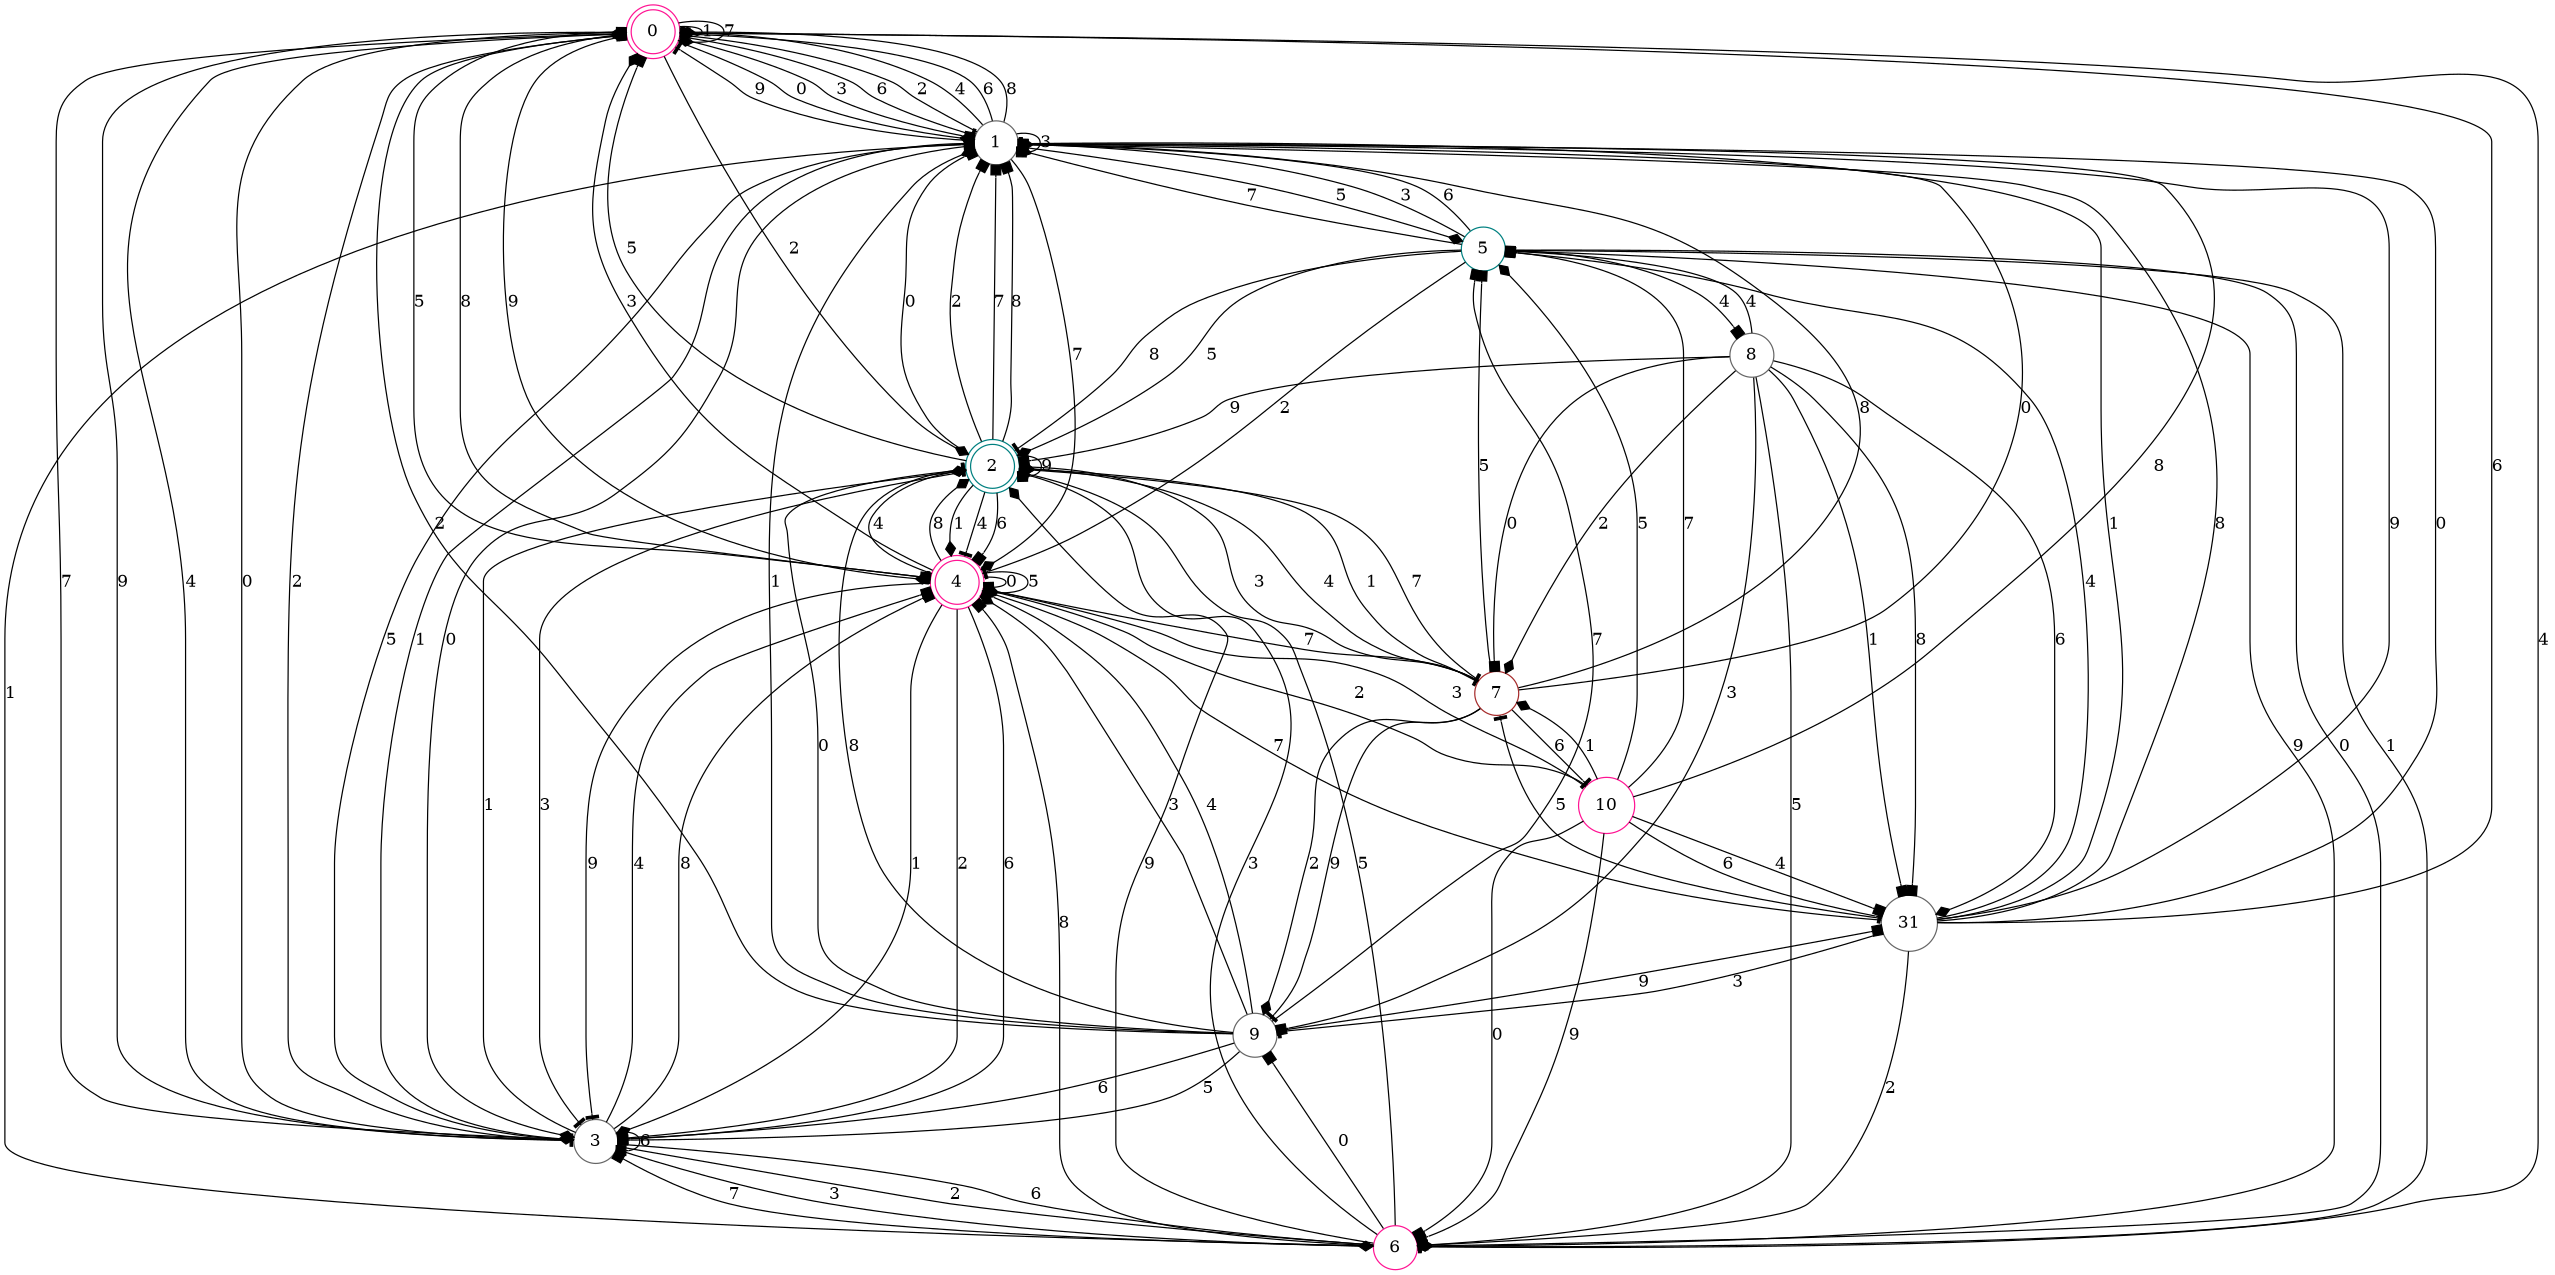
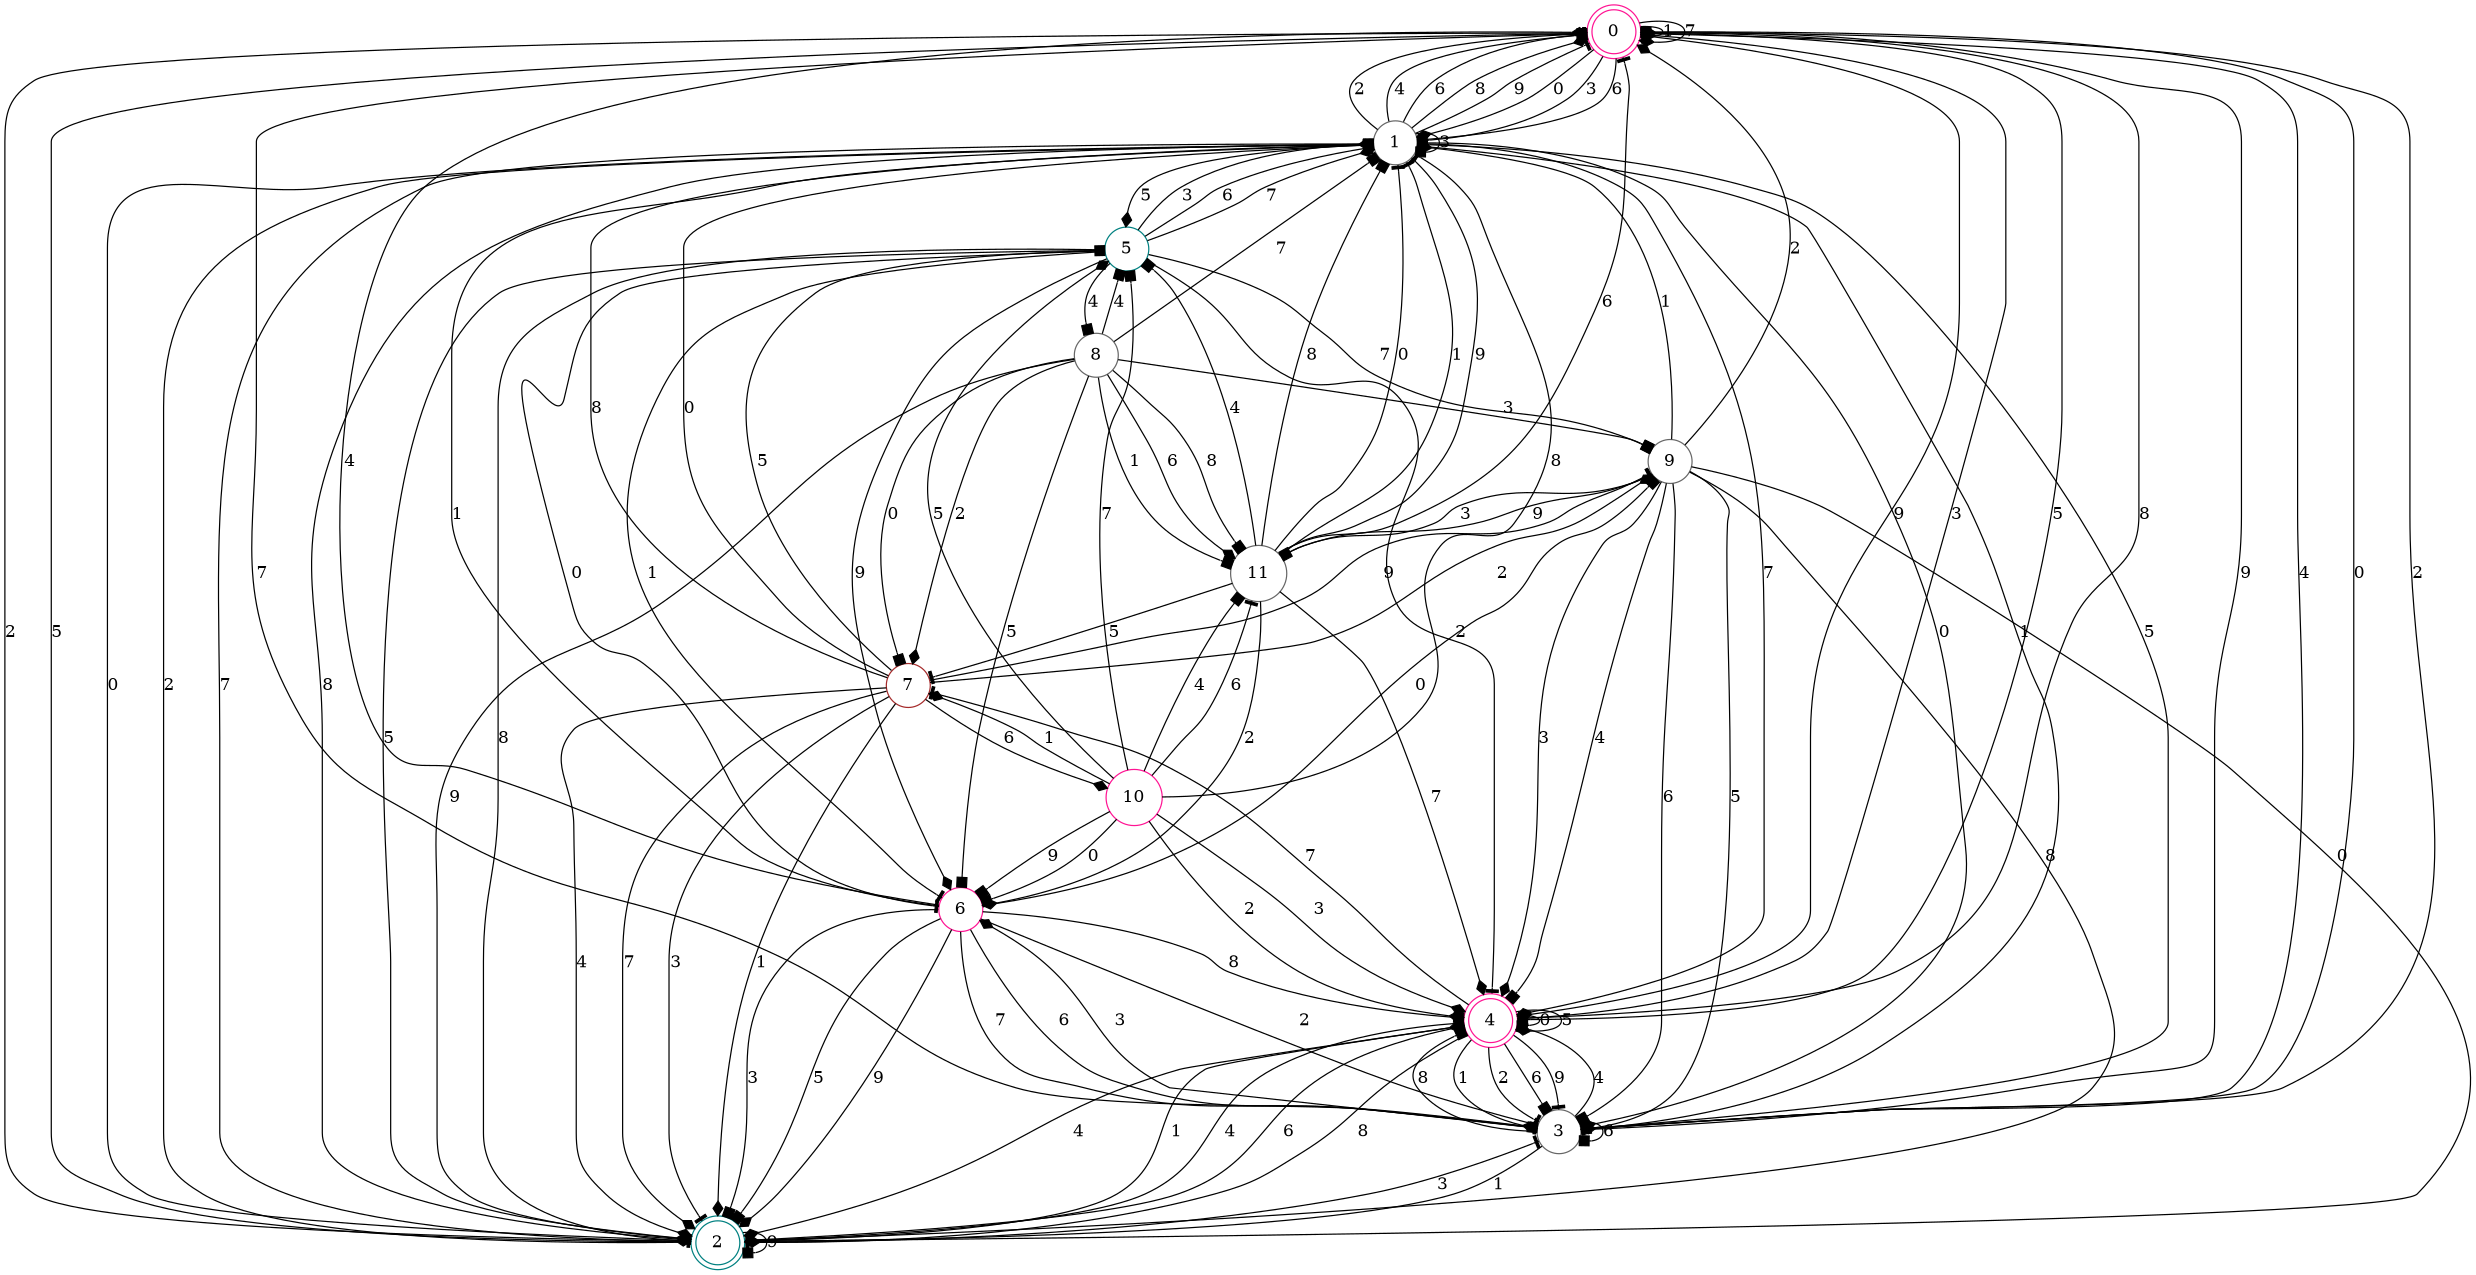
edge "8" -> "1": added, label "7"
edge "9" -> "5": reversed
edge "7" -> "10": arrowhead tee -> diamond
node "31": label "31" -> "11"
